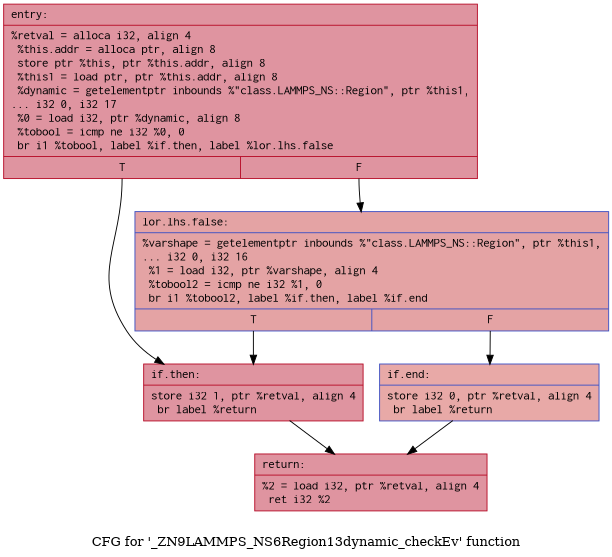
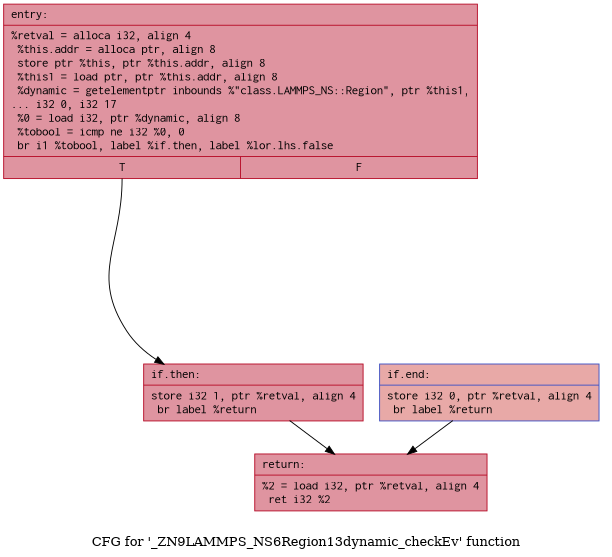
node "lor.lhs.false:": removed
